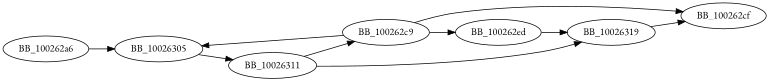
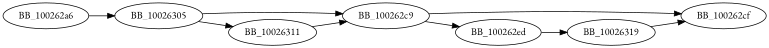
edge "BB_100262c9" -> "BB_10026305": reversed
edge "BB_10026311" -> "BB_10026319": removed
